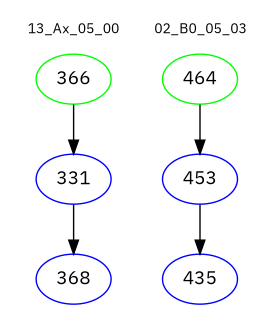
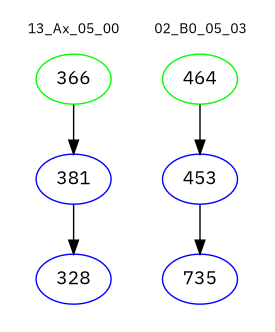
node "331": label "331" -> "381"
node "368": label "368" -> "328"
node "435": label "435" -> "735"
